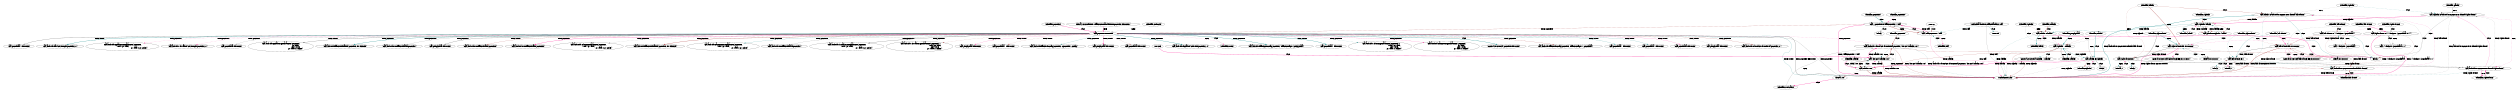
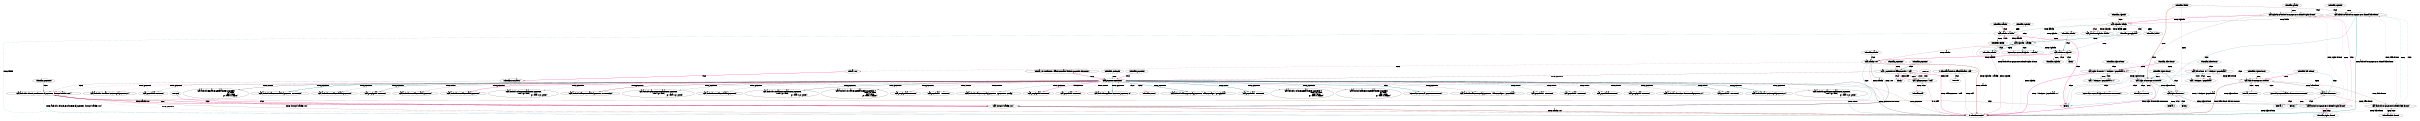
edge "(Call,(int16_t)(maxdB*100))" -> "(Call,maxdB*100)": removed, label "CFG:"
